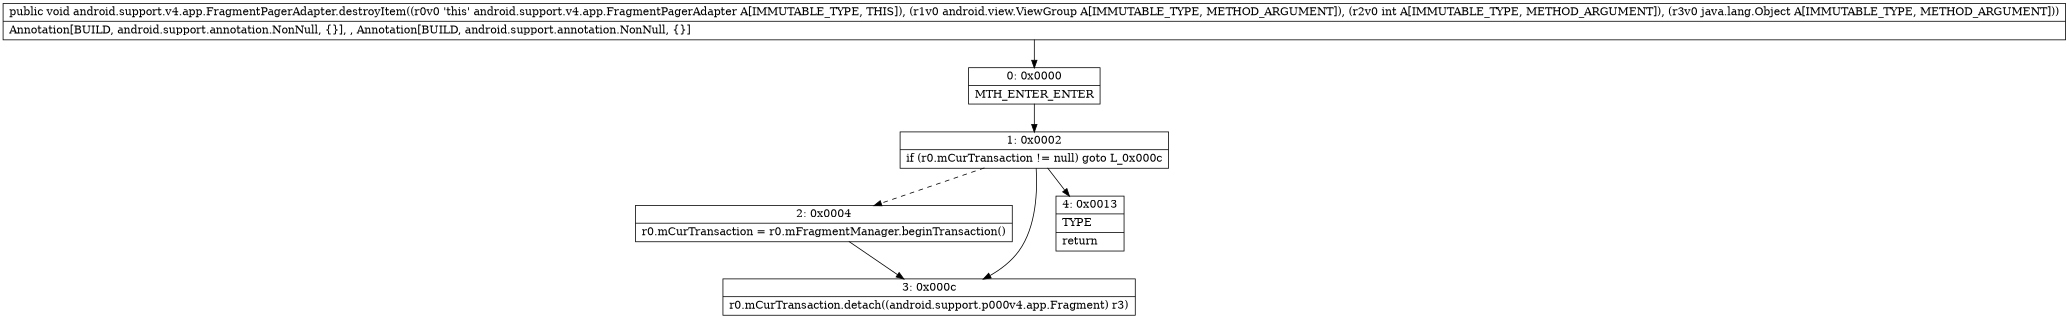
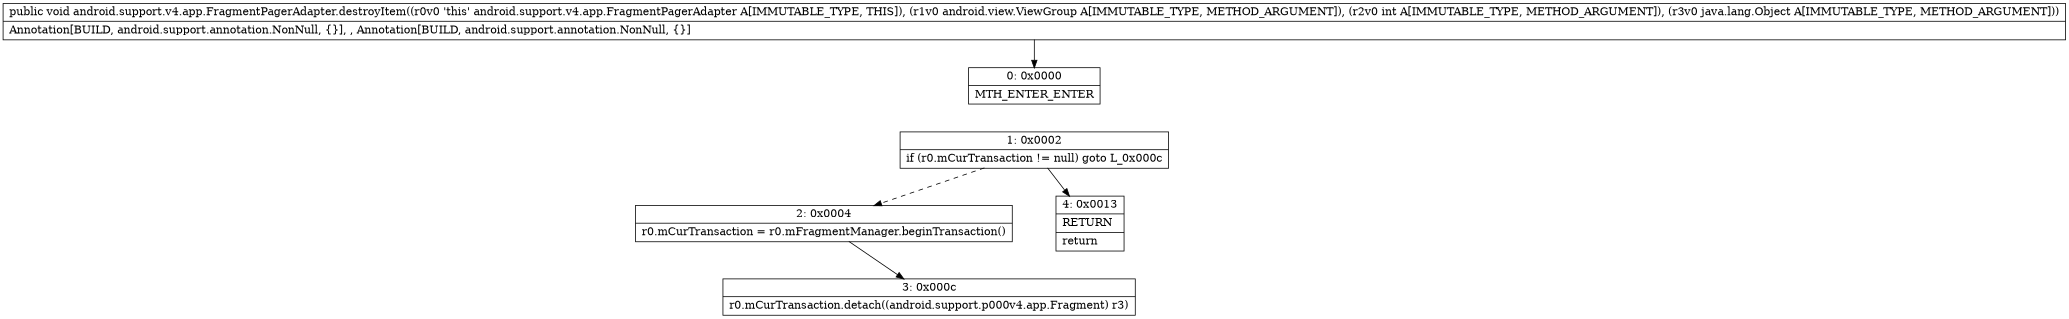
edge "0: 0x0000" -> "1: 0x0002": removed
node "4: 0x0013": text "TYPE" -> "RETURN"
edge "1: 0x0002" -> "3: 0x000c": removed
